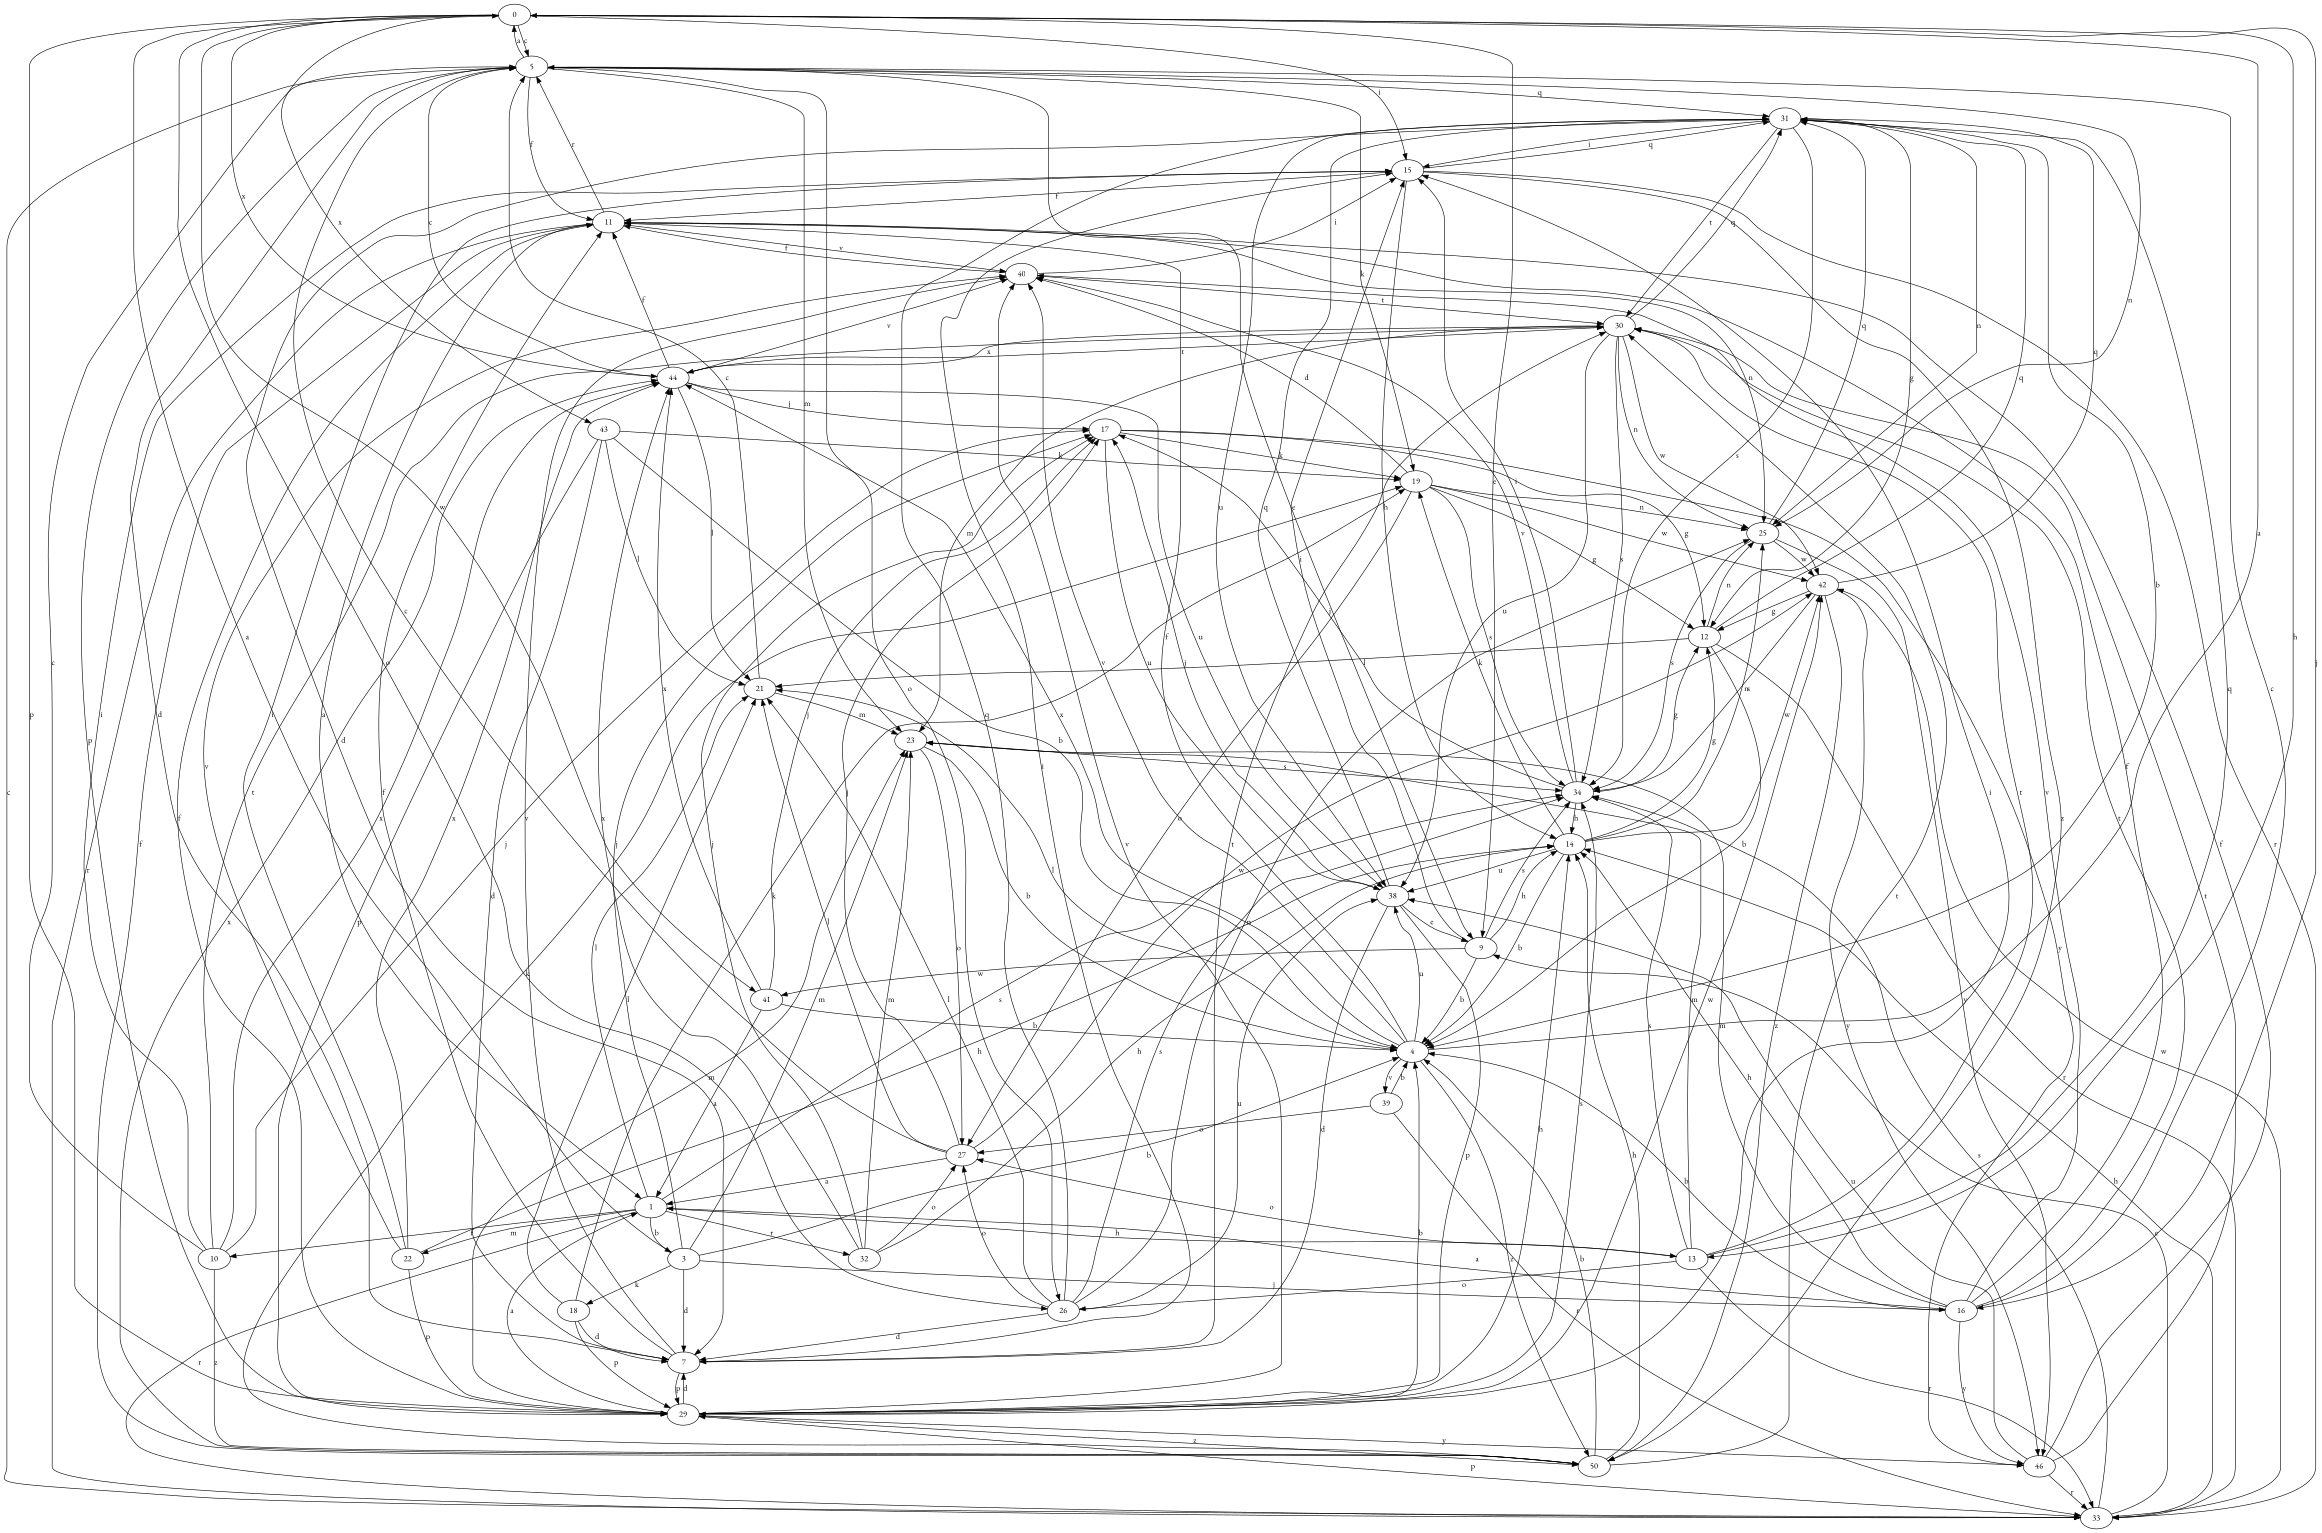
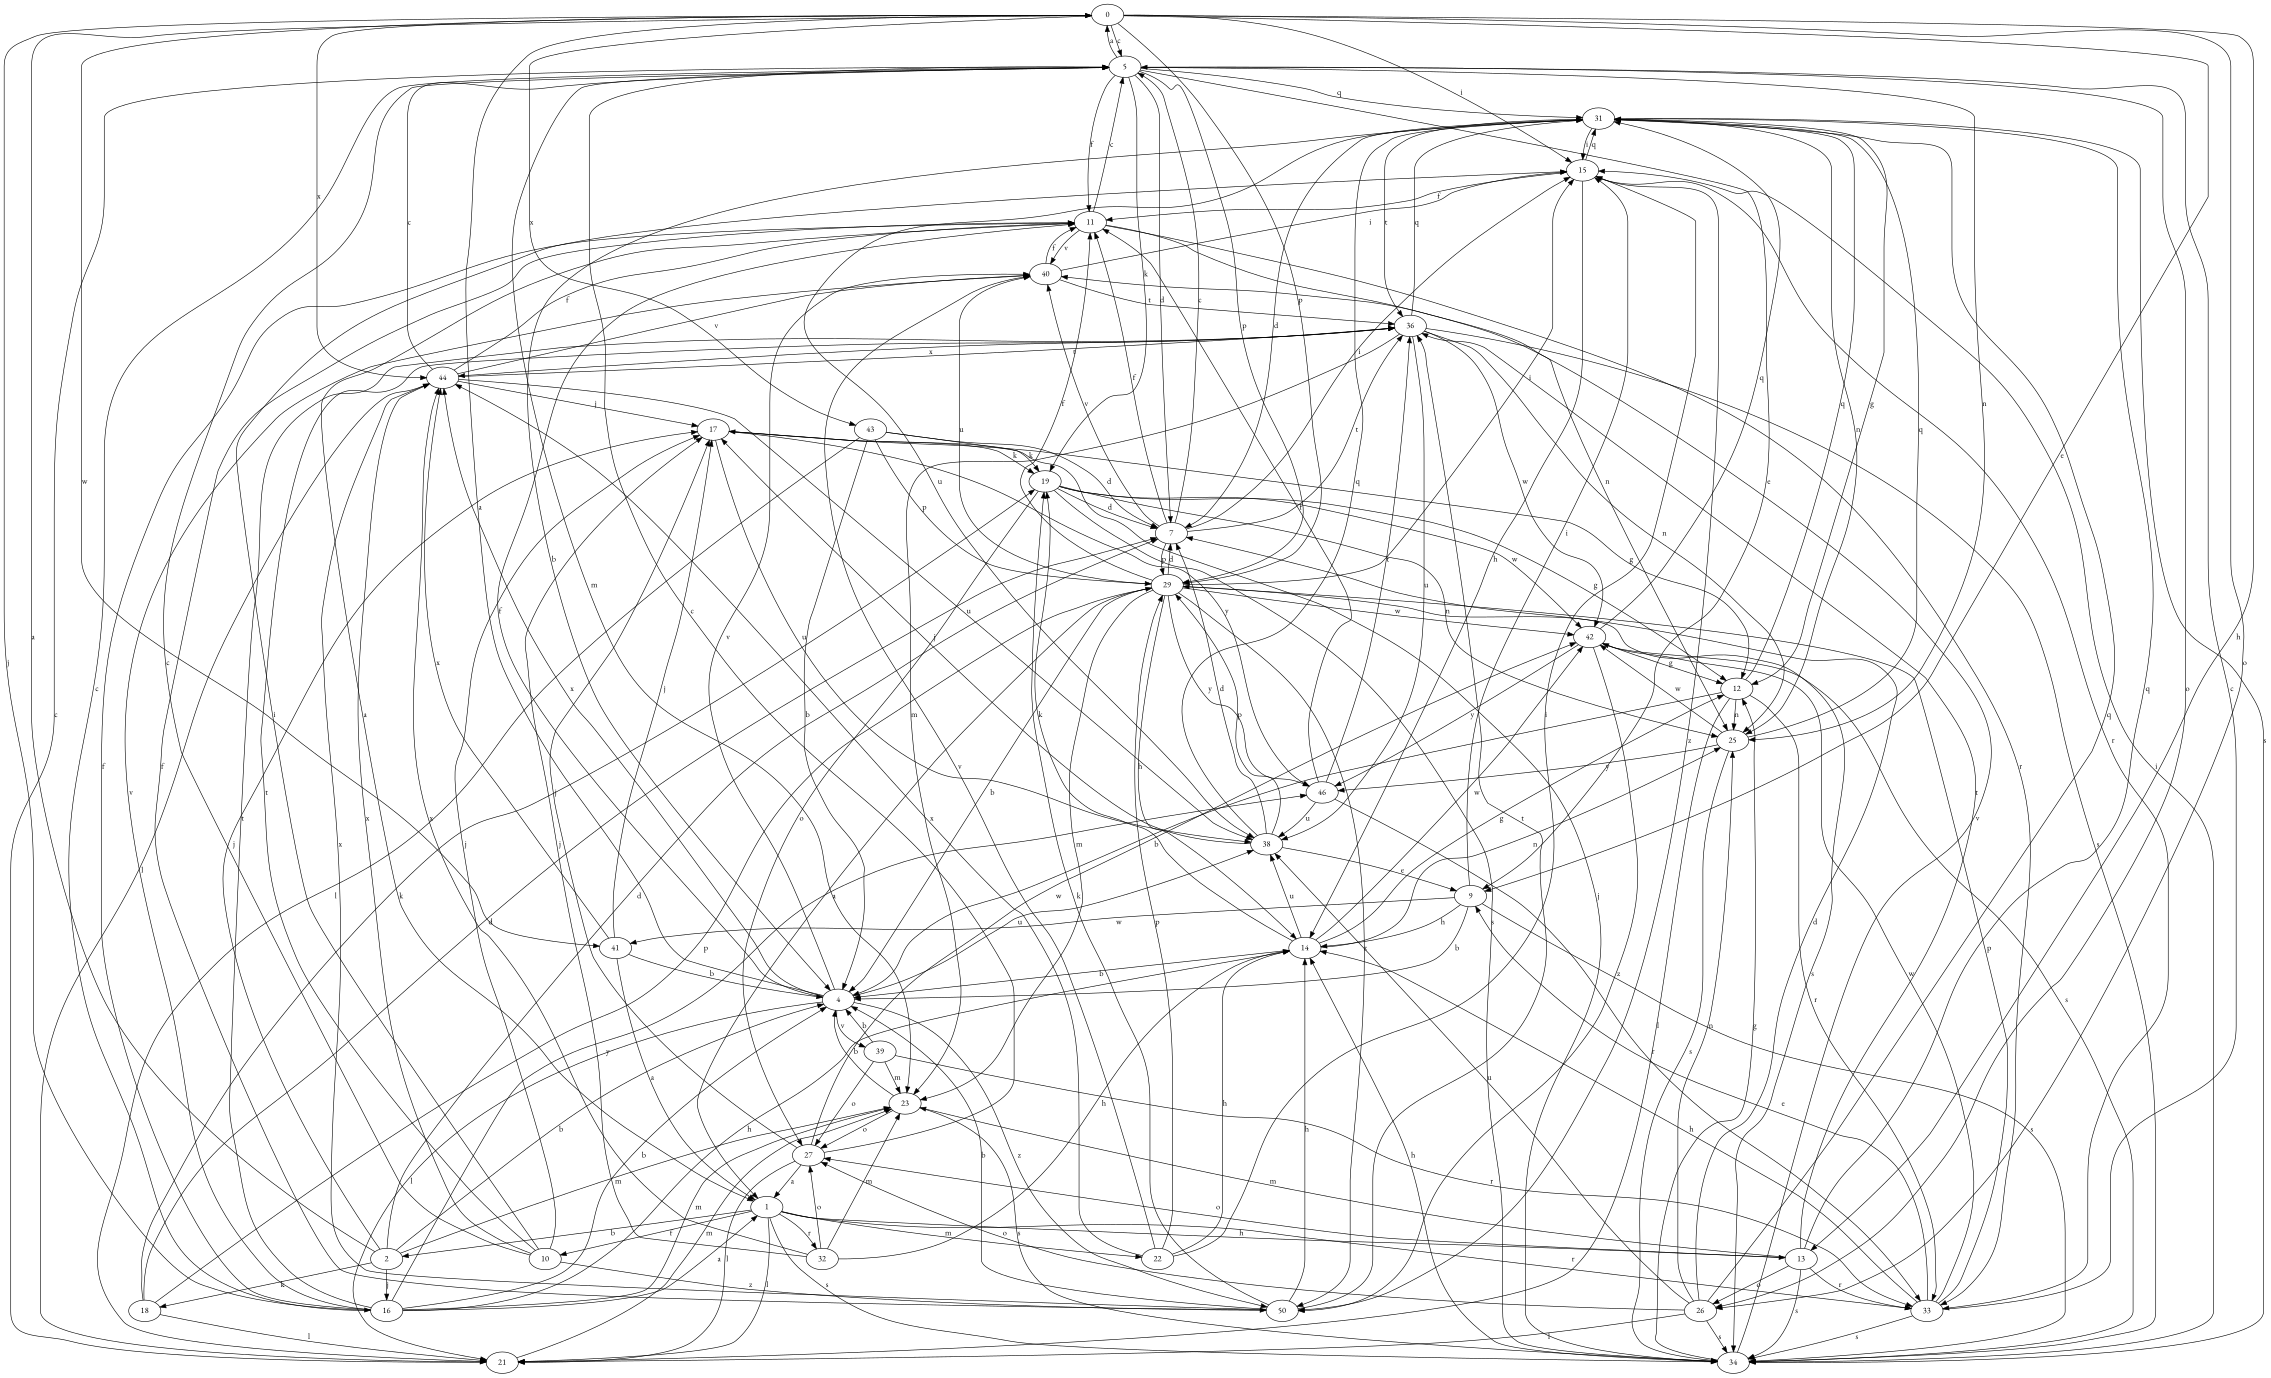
edge "11" -> "5": label "r" -> "c"
edge "7" -> "5": added, label "c"
node "30": label "30" -> "36"
edge "19" -> "40": now "19" -> "7"
edge "29" -> "40": label "v" -> "u"
edge "39" -> "23": added, label "m"
node "3": label "3" -> "2"
